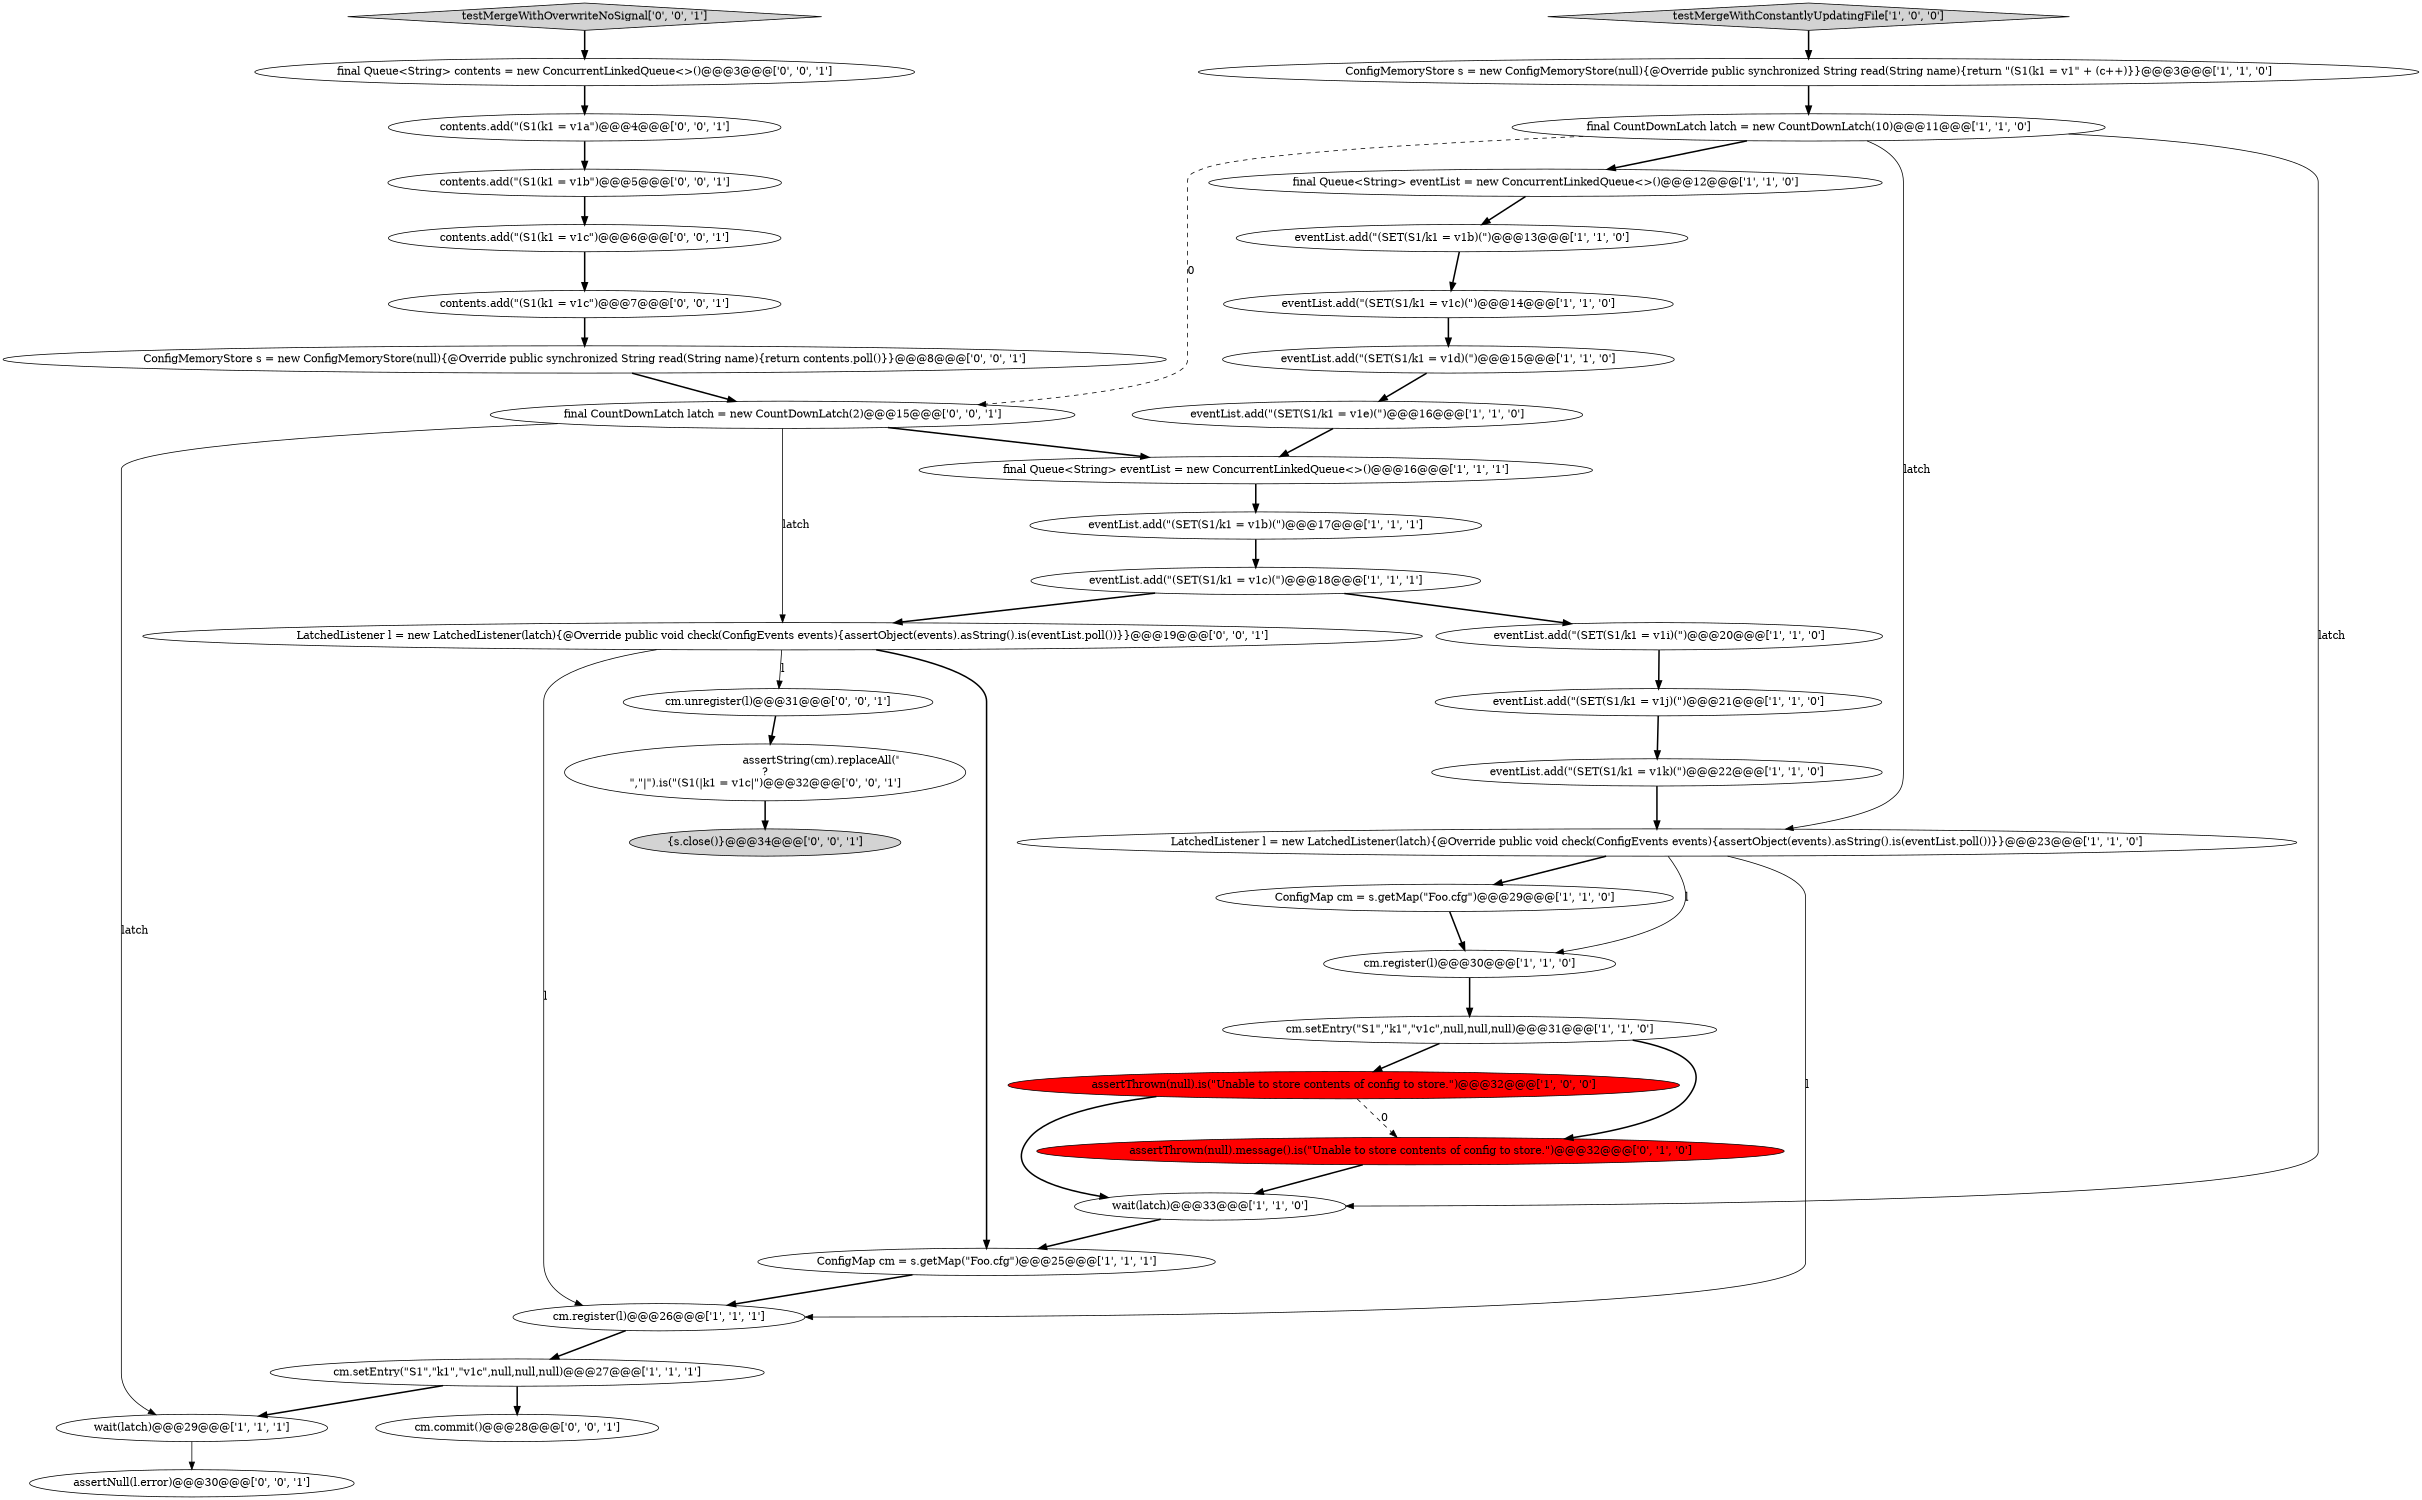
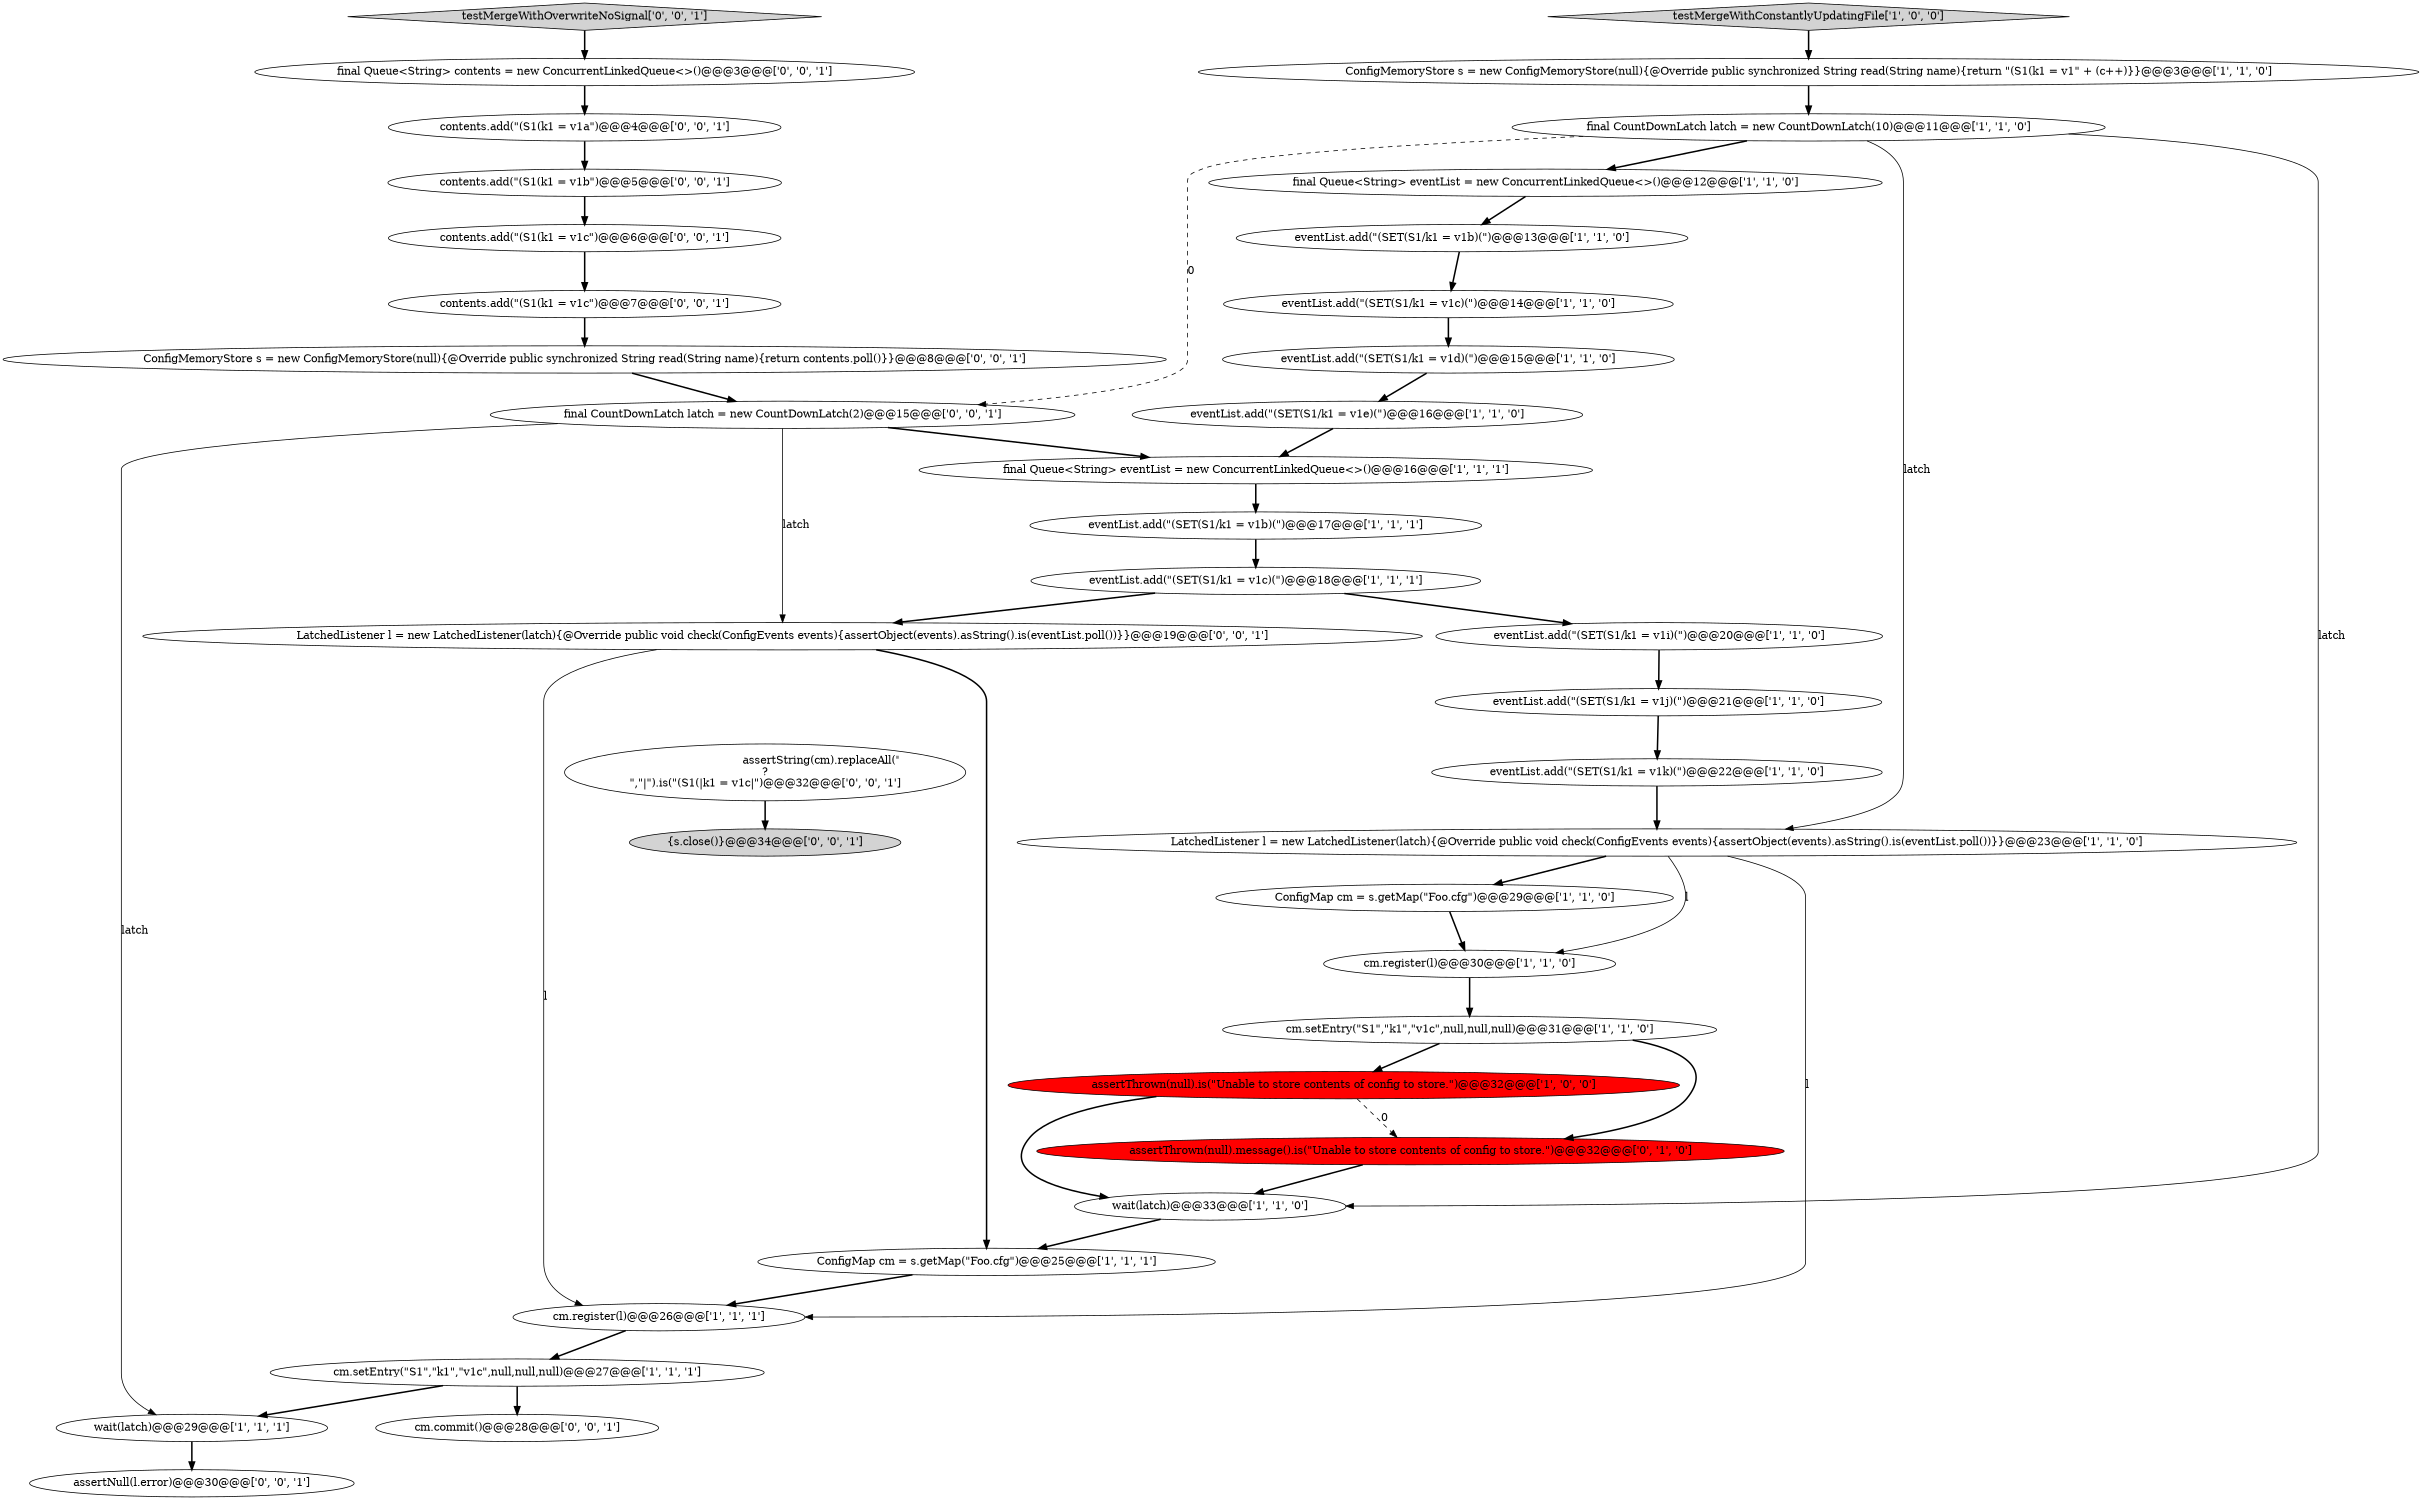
node "cm.unregister(l)@@@31@@@['0', '0', '1']": removed
edge "wait(latch)@@@29@@@['1', '1', '1']" -> "assertNull(l.error)@@@30@@@['0', '0', '1']": style solid -> bold
